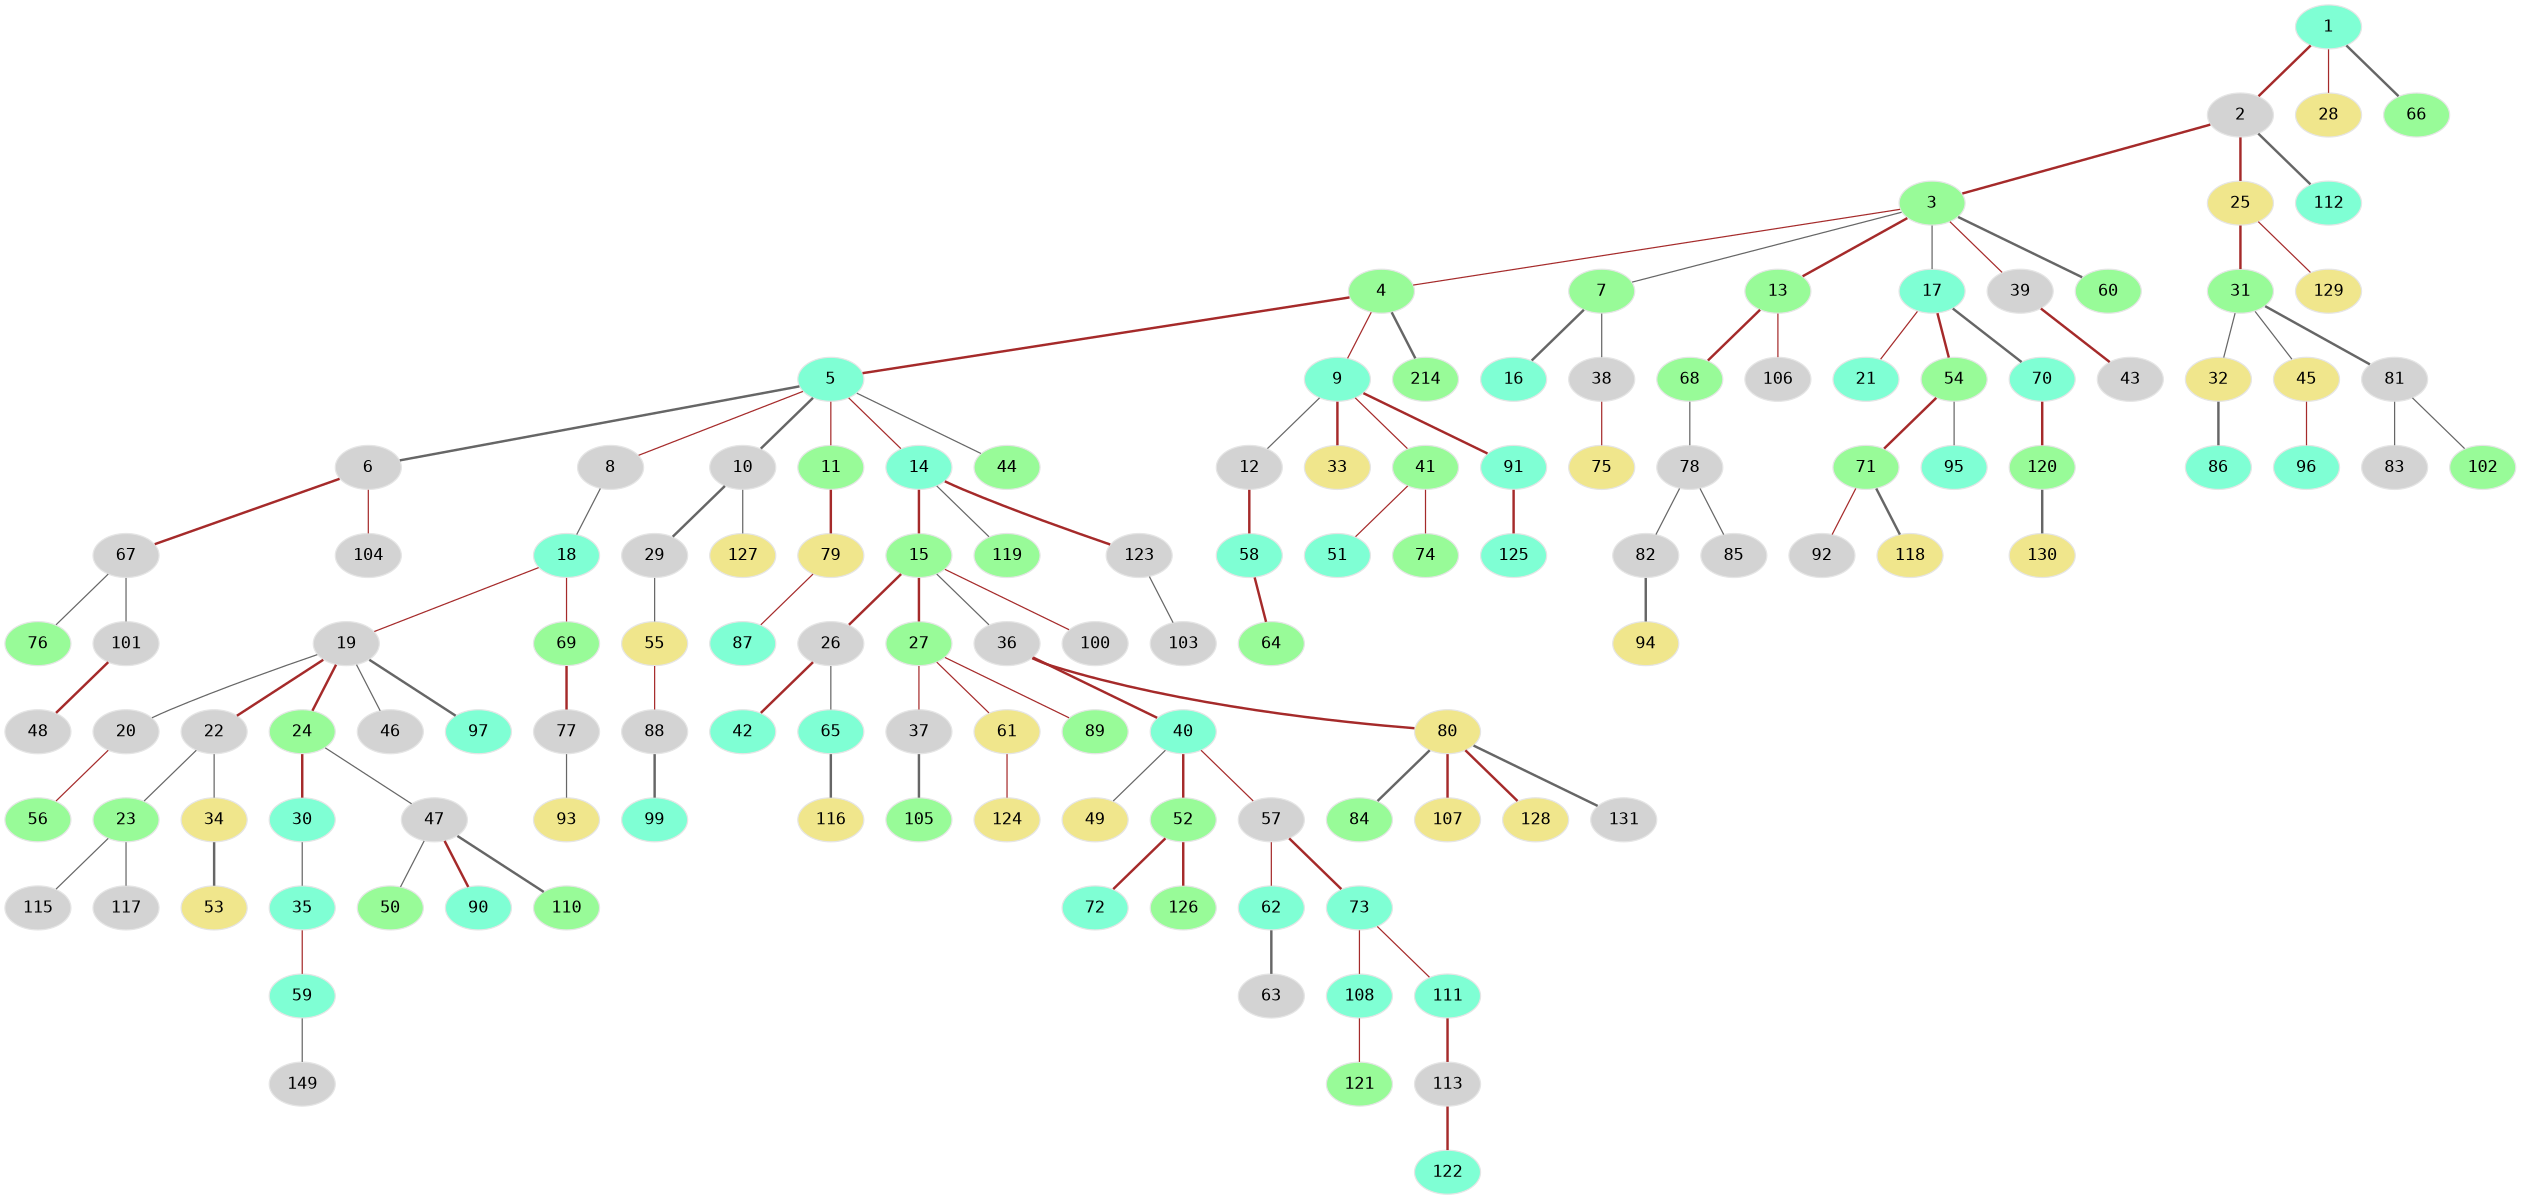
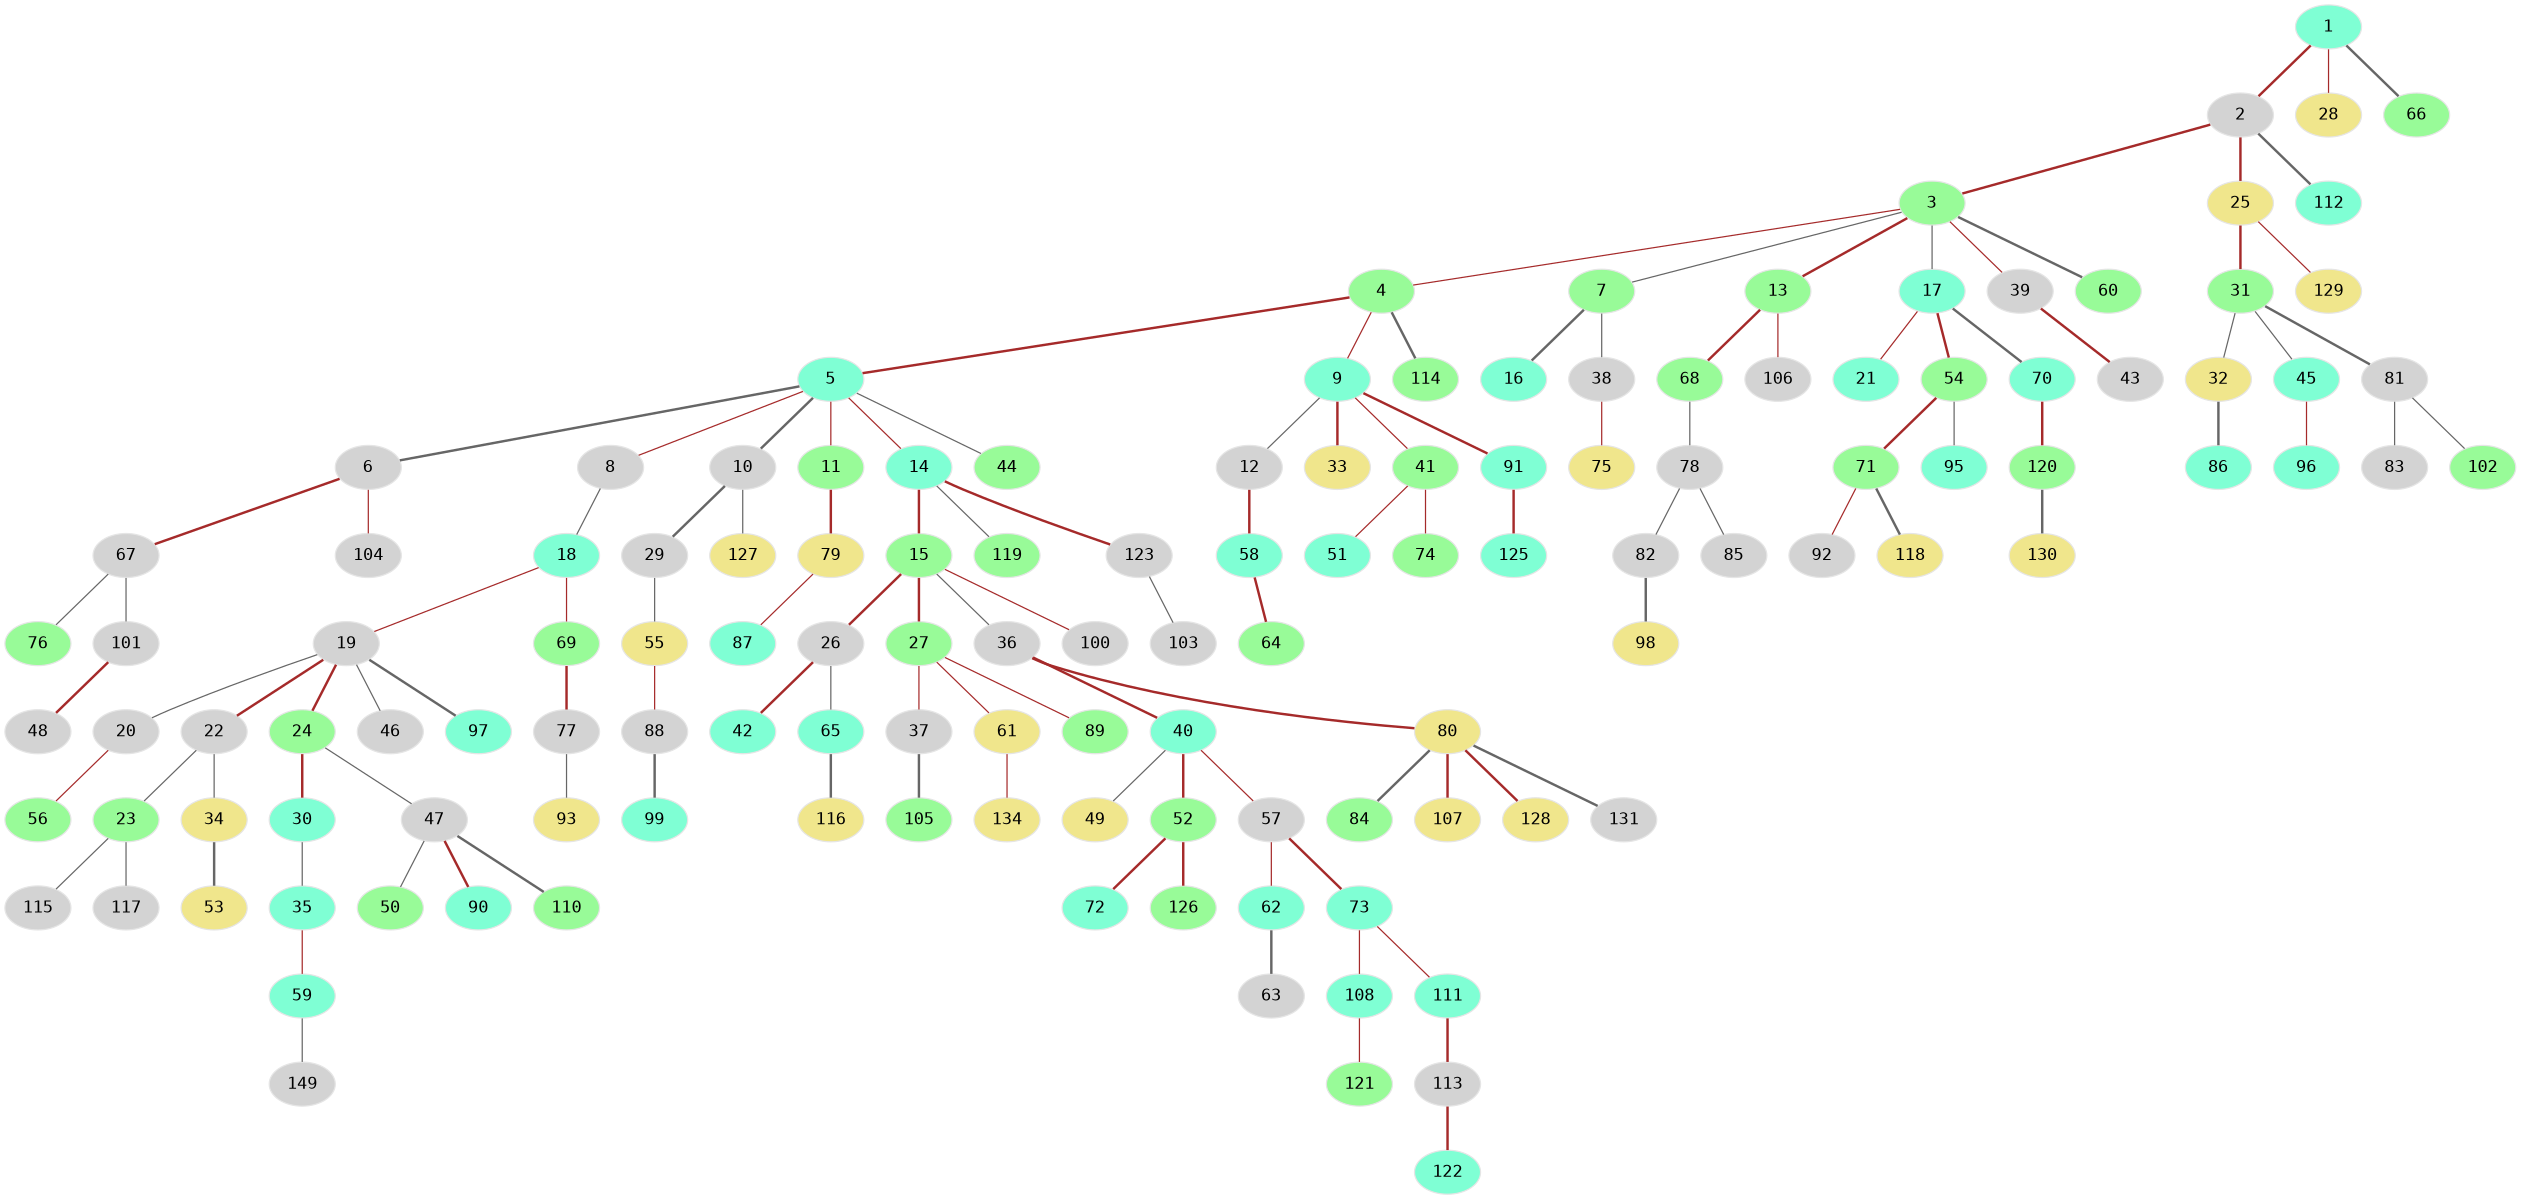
node "214": label "214" -> "114"
node "45": fillcolor khaki -> aquamarine
node "94": label "94" -> "98"
node "124": label "124" -> "134"
